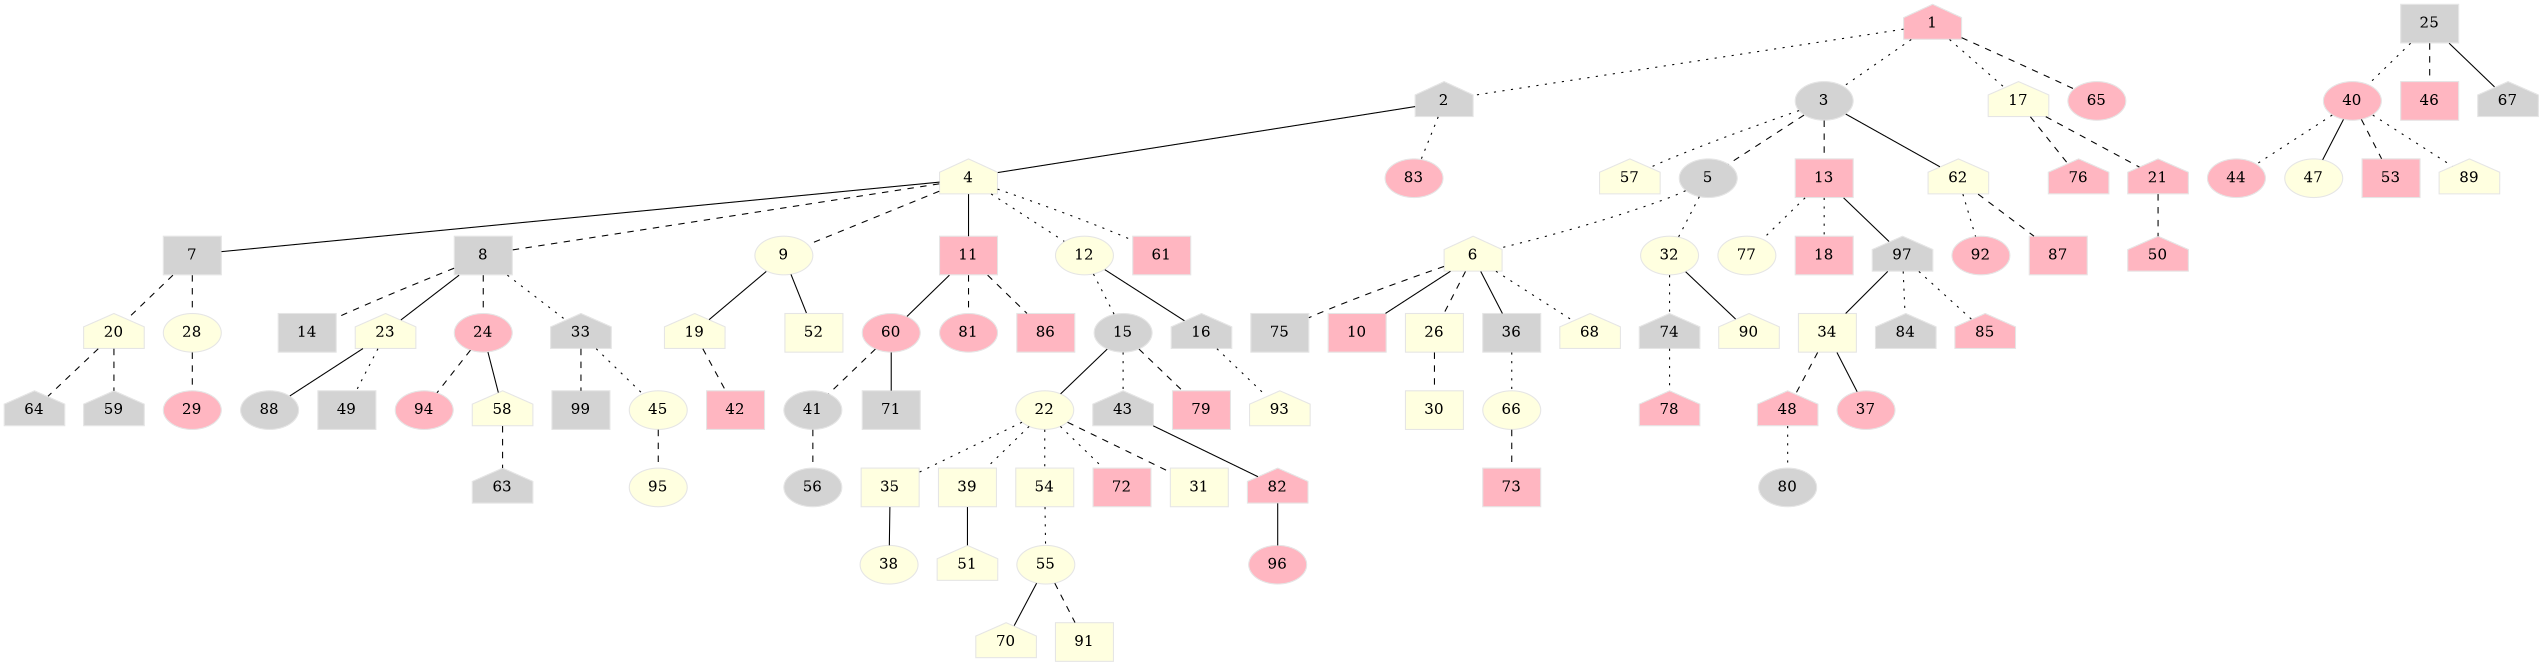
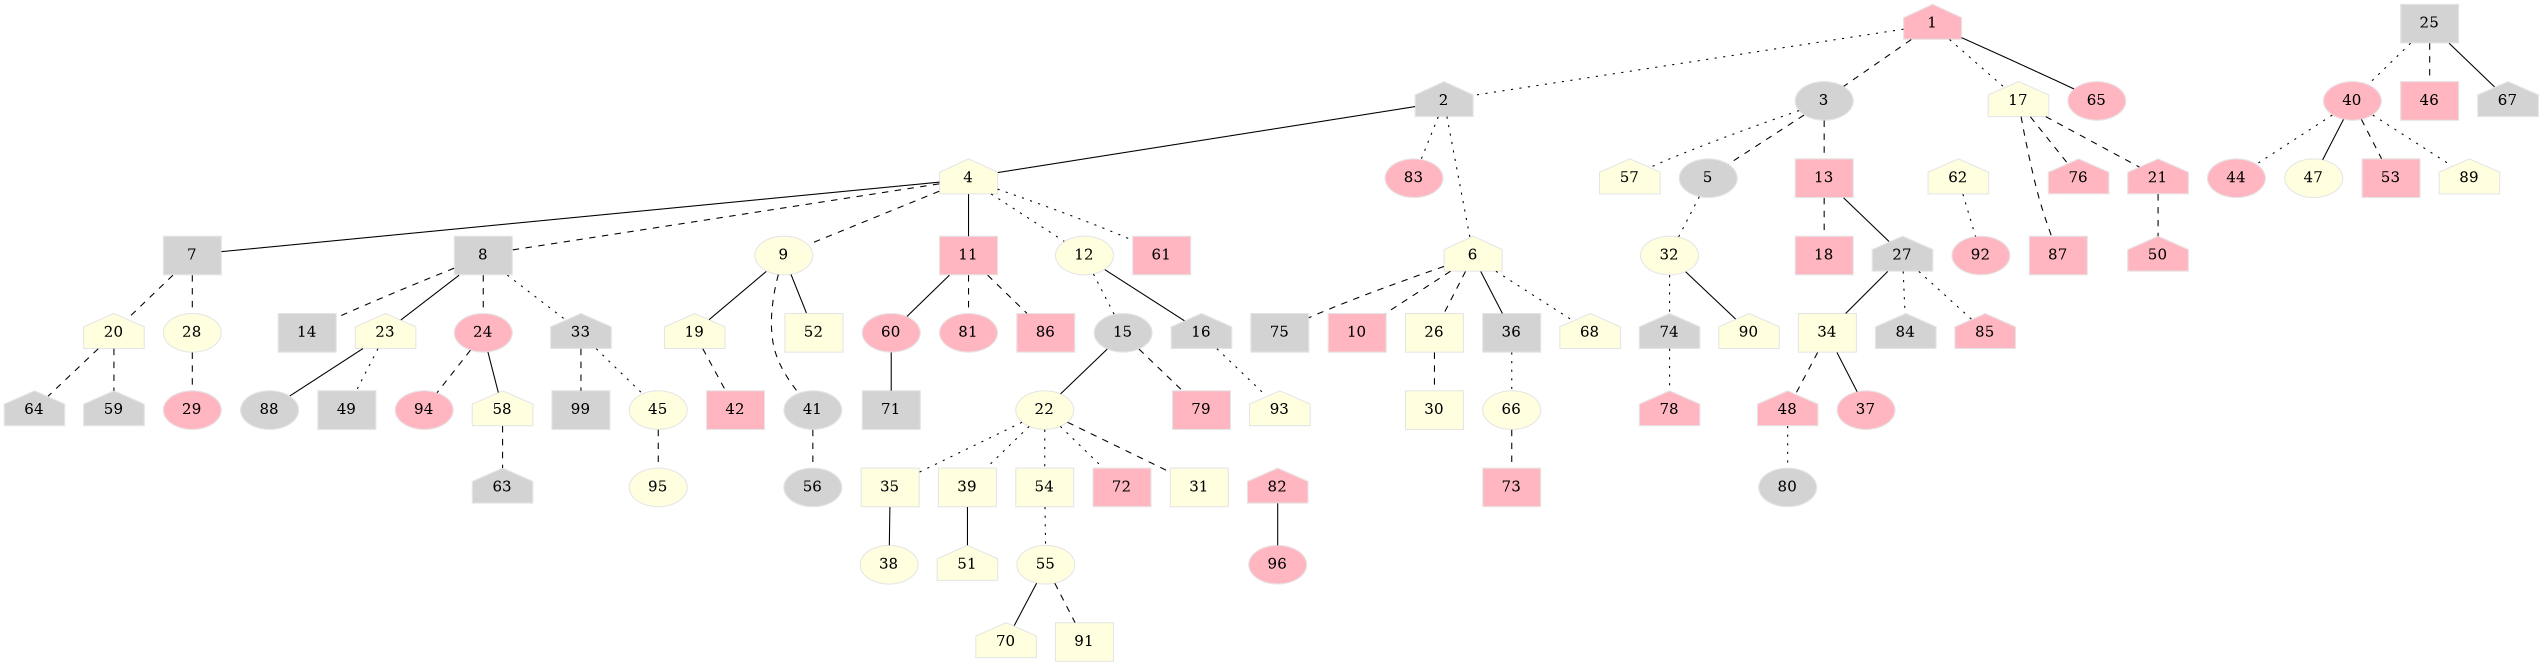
edge "1" -- "3": style dotted -> dashed
edge "1" -- "65": style dashed -> solid
edge "3" -- "62": removed
edge "62" -- "87": now "17" -- "87"
edge "13" -- "18": style dotted -> dashed
edge "5" -- "6": now "2" -- "6"
node "77": removed
node "97": label "97" -> "27"
edge "6" -- "10": style solid -> dashed
edge "60" -- "41": now "9" -- "41"
node "43": removed
